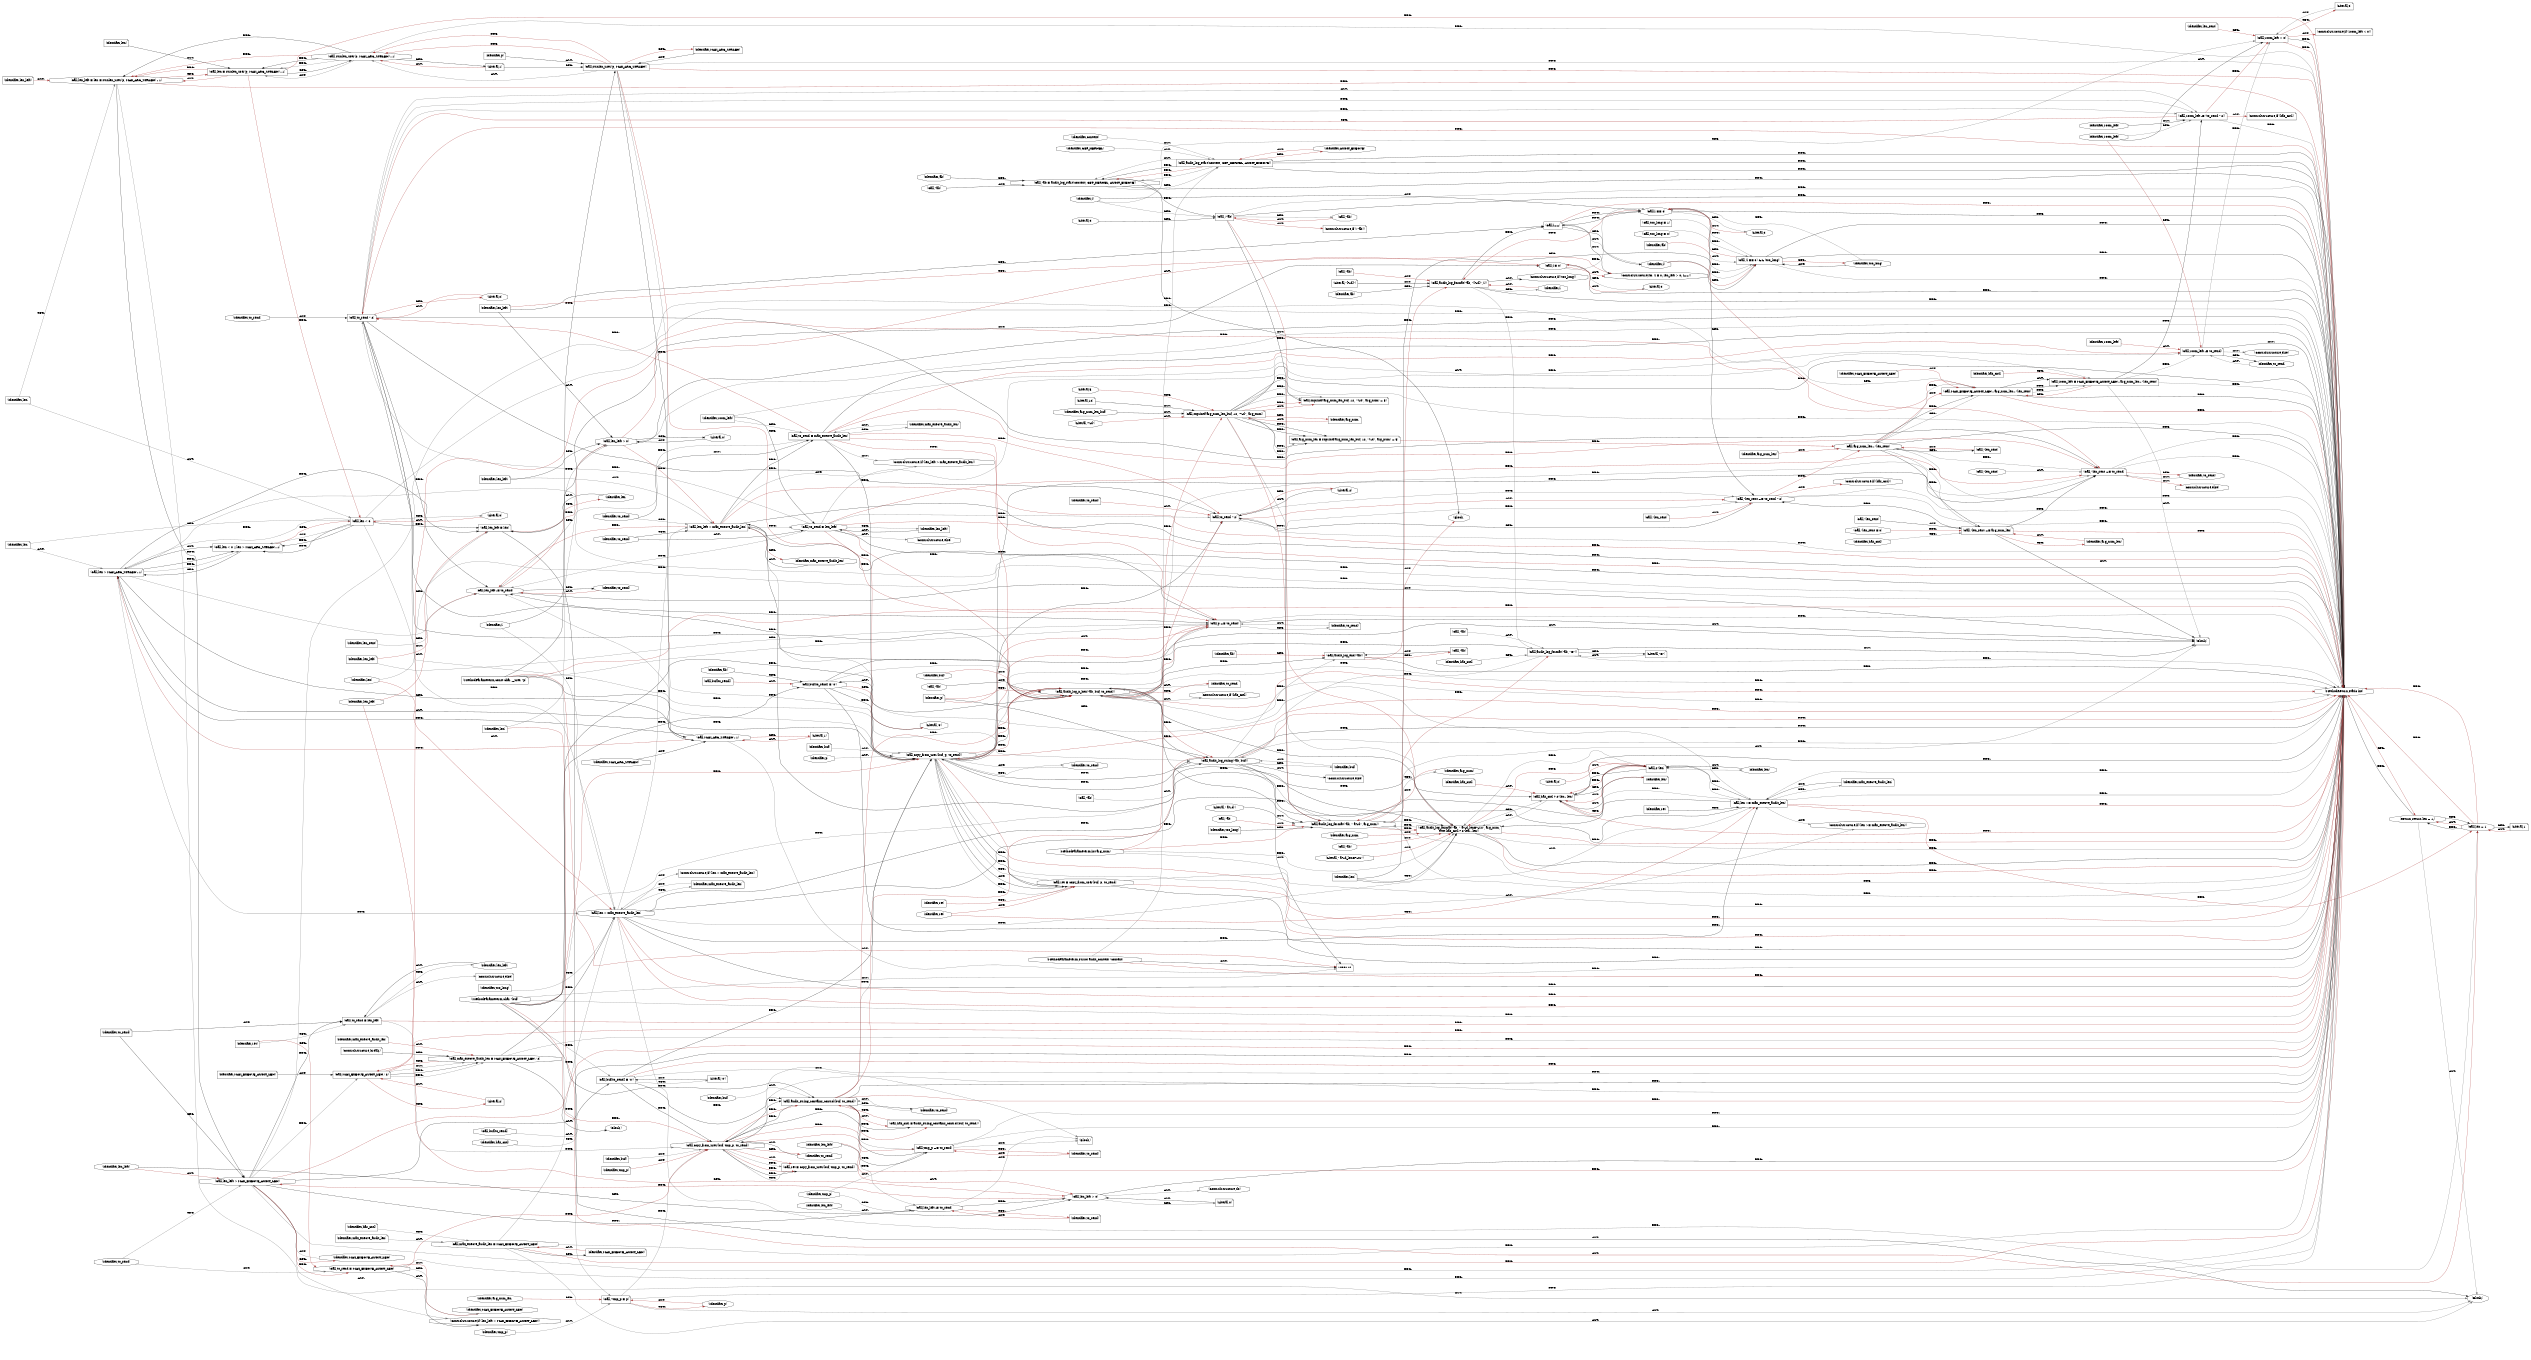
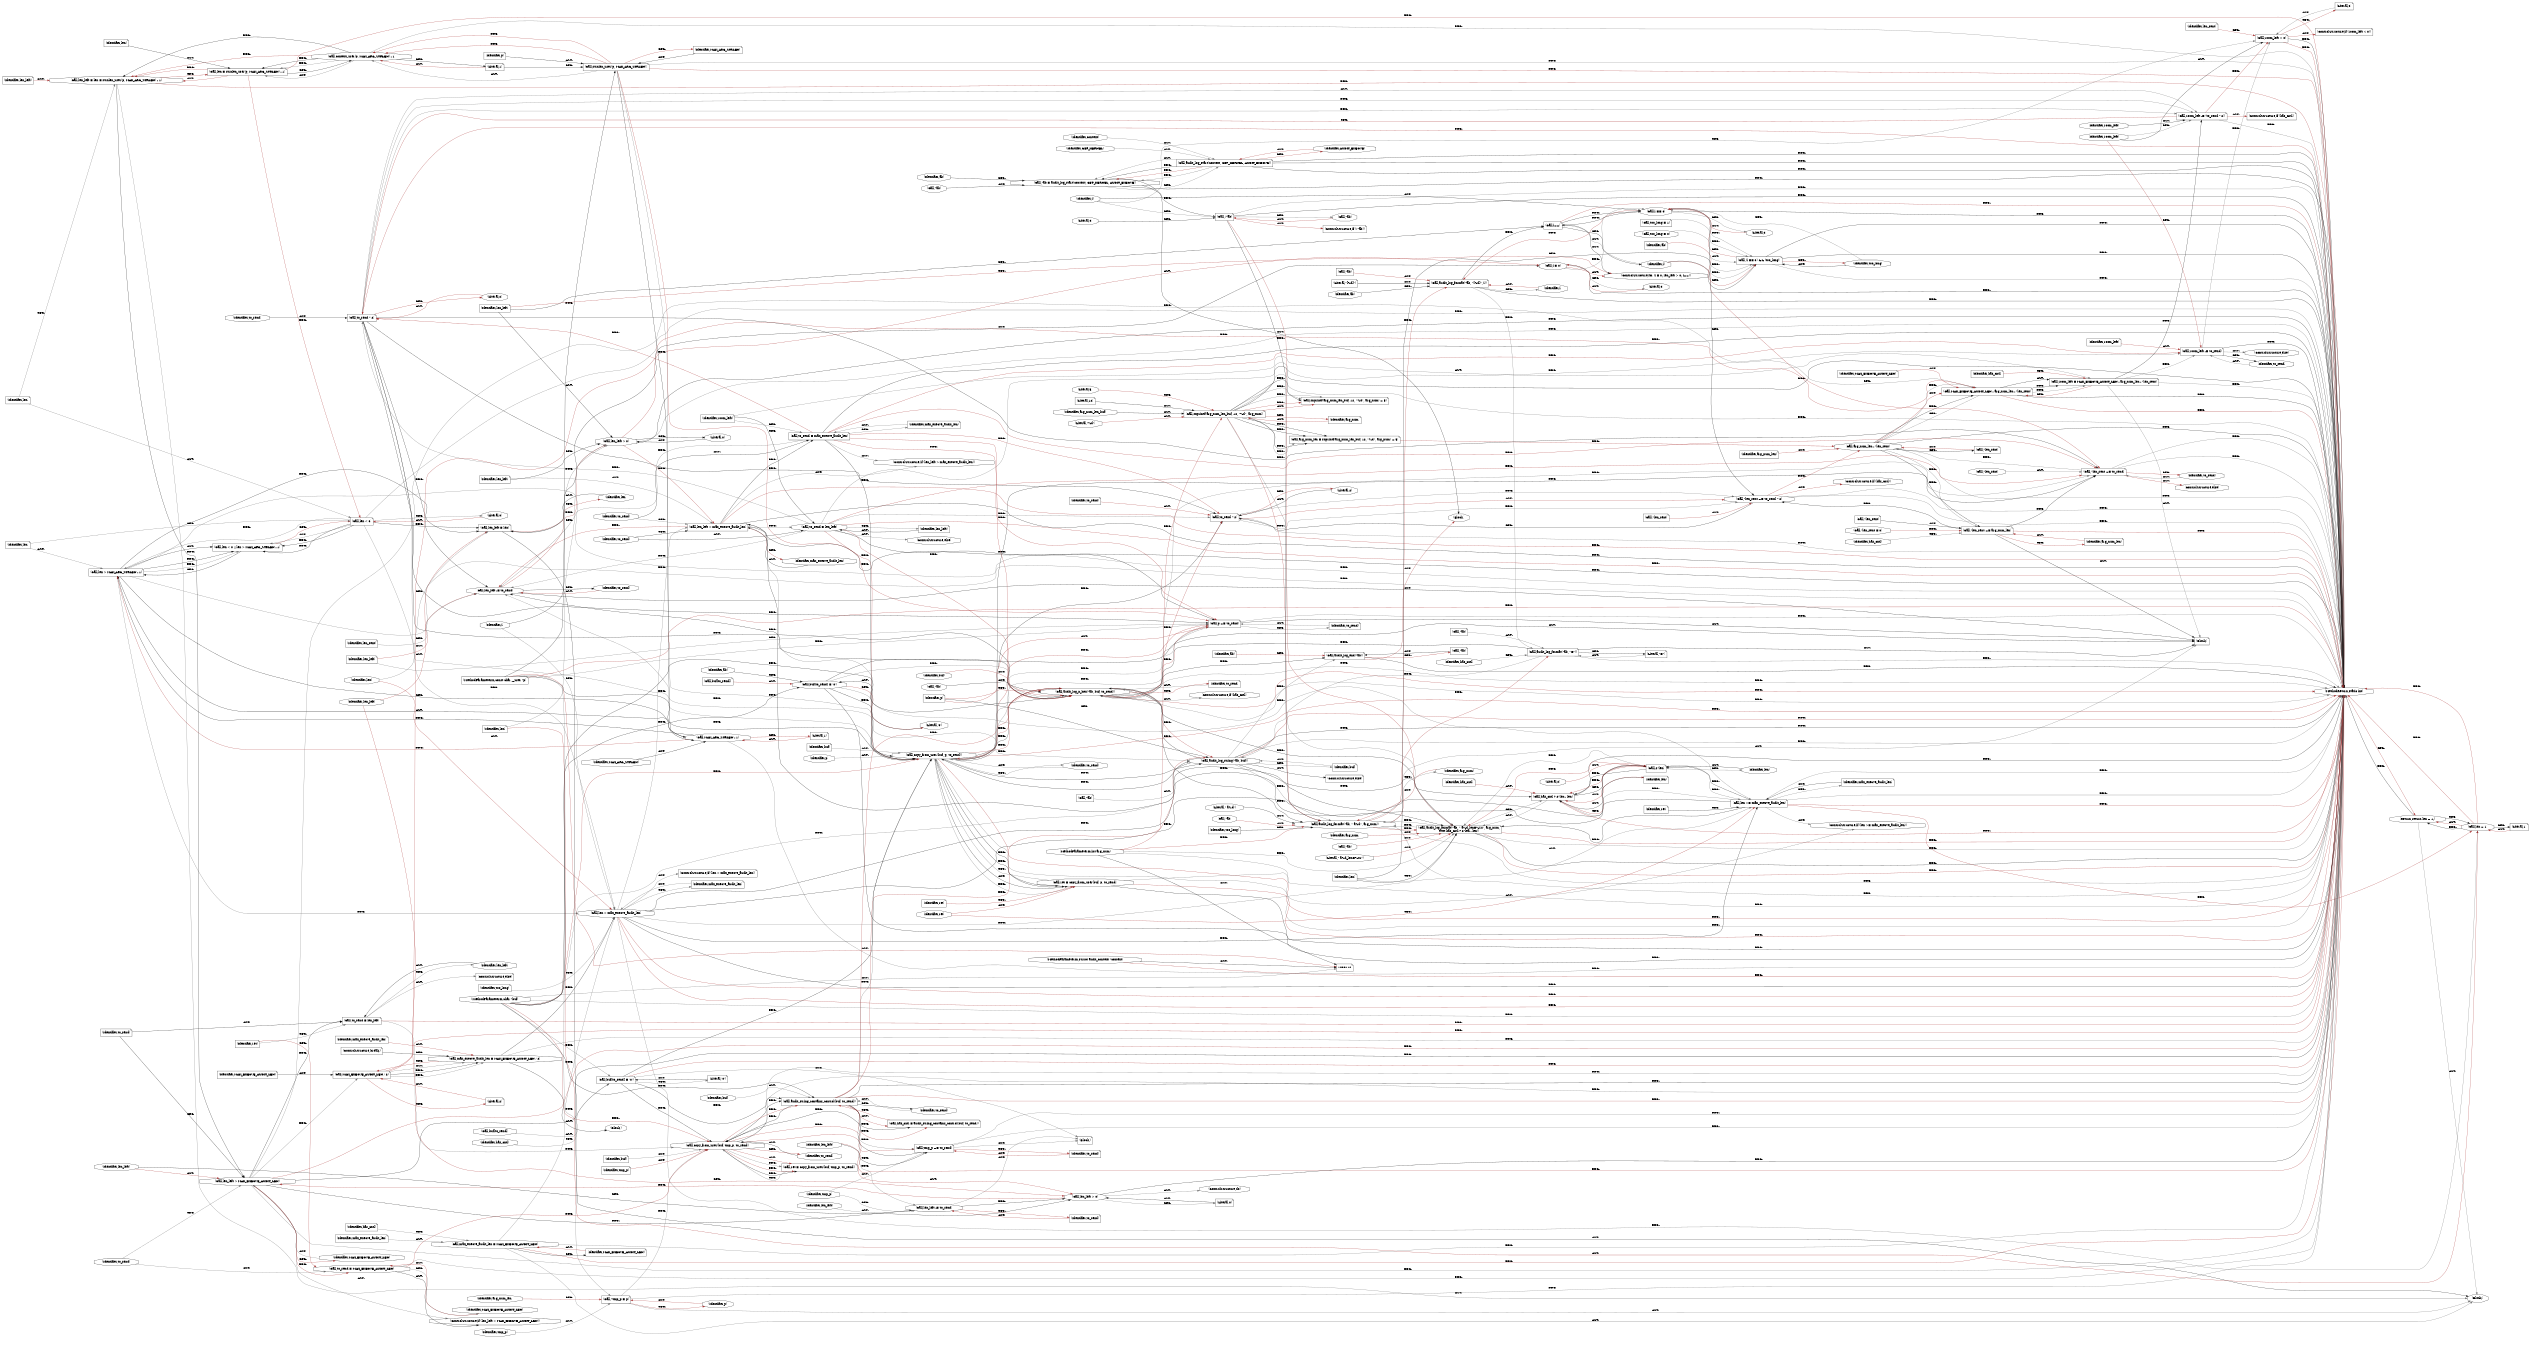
node "(Call,strnlen_user(p, MAX_ARG_STRLEN) - 1)": label "(Call,strnlen_user(p, MAX_ARG_STRLEN) - 1)" -> "(Call,context_user(p, MAX_ARG_STRLEN) - 1)"
node "(ControlStructure,if (too_long))": removed
edge "(Call,room_left -= to_send)" -> "(MethodReturn,static int)": label "AST: " -> "DDG: "
edge "(MethodParameterIn,struct audit_context *context)" -> "(Call,audit_log_start(context, GFP_KERNEL, AUDIT_EXECVE))": removed, label "DDG:"
edge "(Call,audit_log_string(*ab, buf))" -> "1000112": now "(MethodParameterIn,int arg_num)" -> "1000112"
